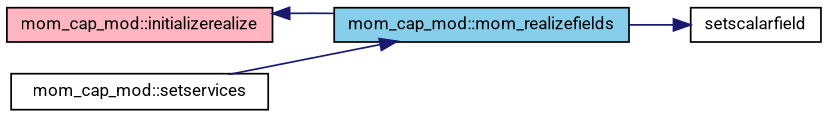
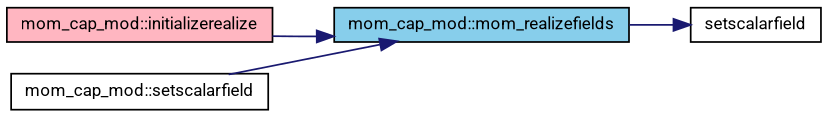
edge "mom_cap_mod::mom_realizefields" -> "mom_cap_mod::initializerealize": reversed
node "mom_cap_mod::setservices": label "mom_cap_mod::setservices" -> "mom_cap_mod::setscalarfield"
